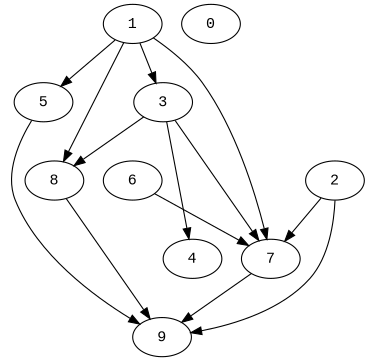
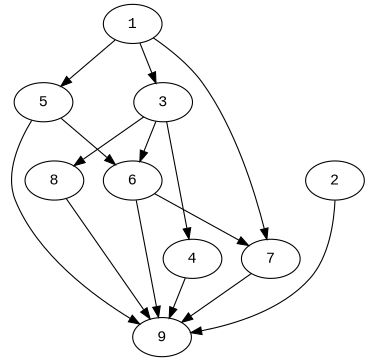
node "0": removed
edge "1" -> "8": removed
edge "5" -> "6": added
edge "3" -> "7": now "3" -> "6"
edge "2" -> "7": removed
edge "6" -> "9": added
edge "4" -> "9": added
